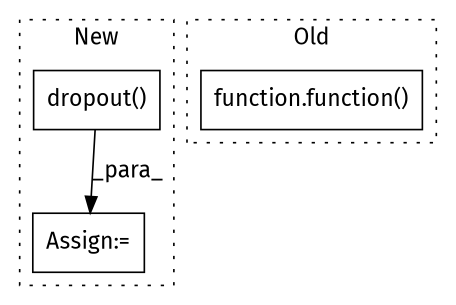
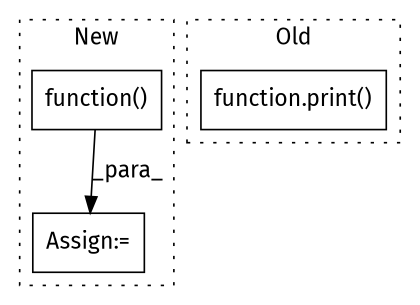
node "dropout()": label "dropout()" -> "function()"
node "function.function()": label "function.function()" -> "function.print()"
